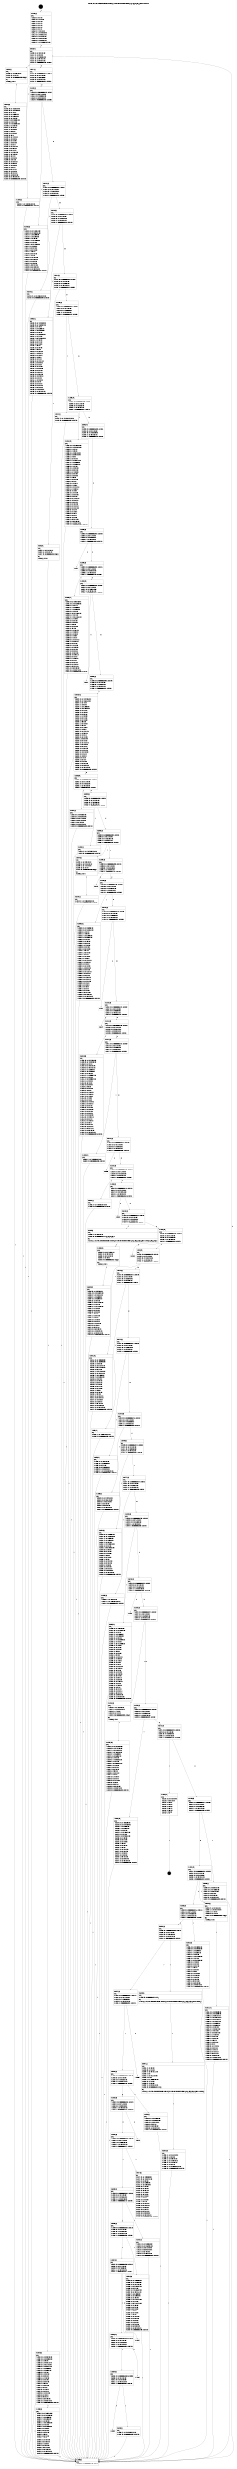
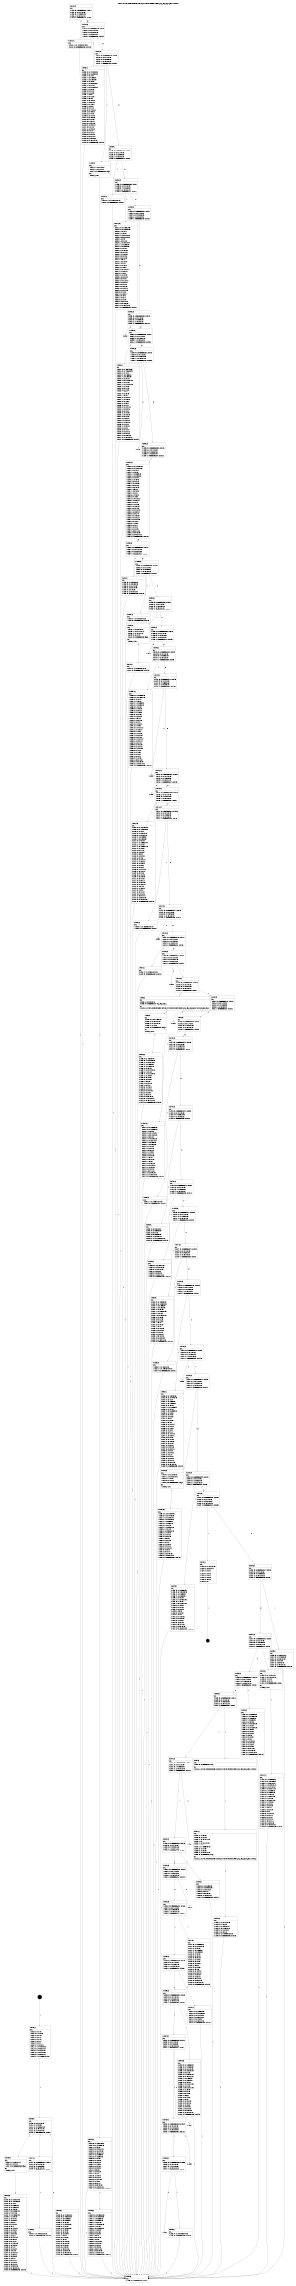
node "0x40148c [22]": removed
